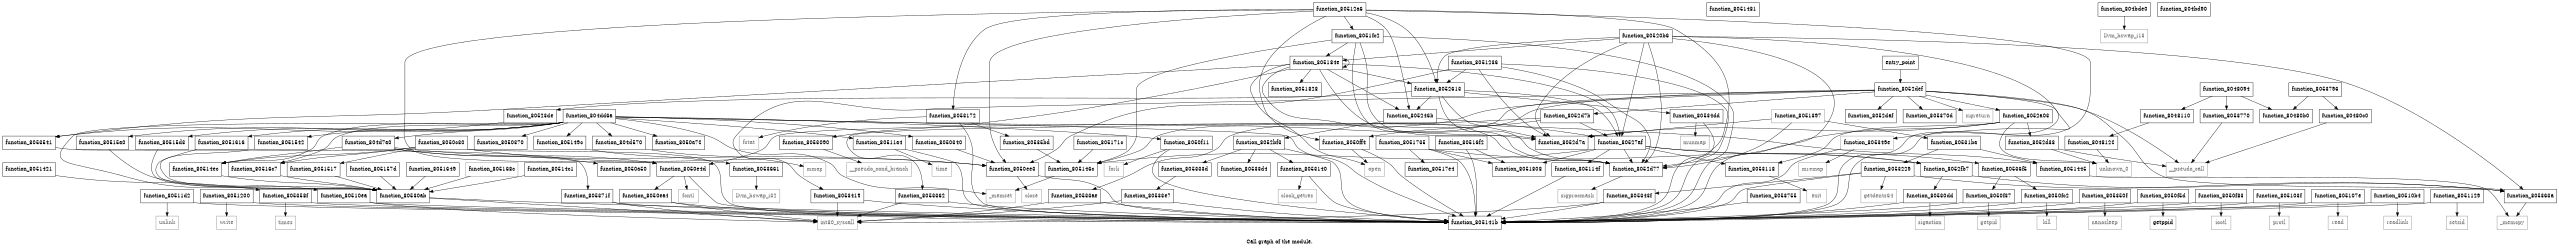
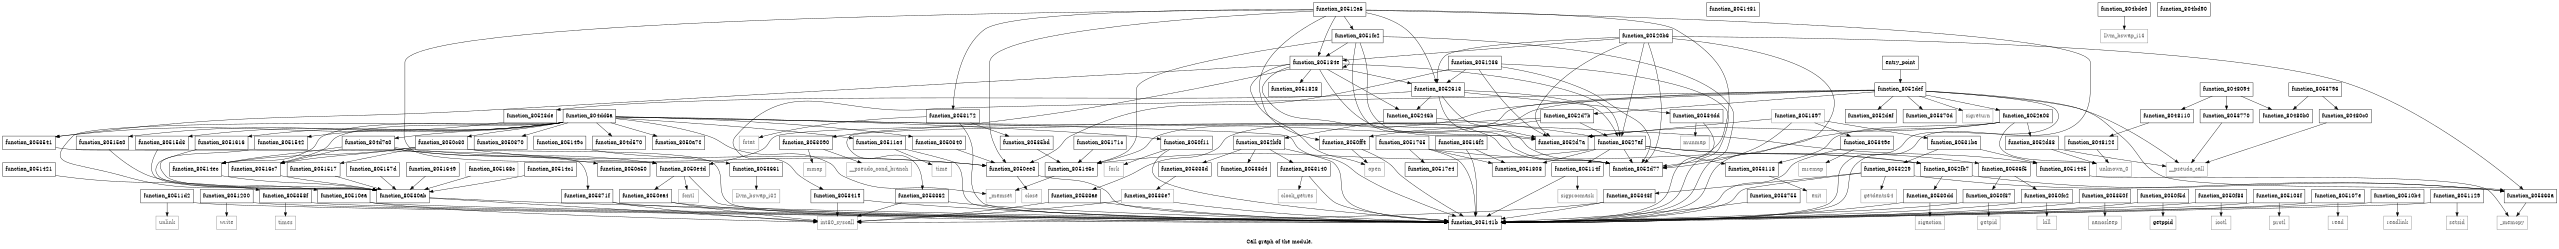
edge "function_80512a6" -> "function_805246b": now "function_80512a6" -> "function_805184e"
edge "function_80520b6" -> "function_805349e": now "function_8051397" -> "function_805349e"
edge "function_804dd6a" -> "function_805149c": now "function_804dd6a" -> "function_8050c30"
node "function_805349e": color gray50 -> black
edge "function_804d570" -> "mmap": now "function_8053090" -> "mmap"
edge "function_804d7a0" -> "function_80516c7": added
edge "function_8052d77" -> "sigprocmask": now "function_805114f" -> "sigprocmask"
node "function_80533e7": color black -> gray50
